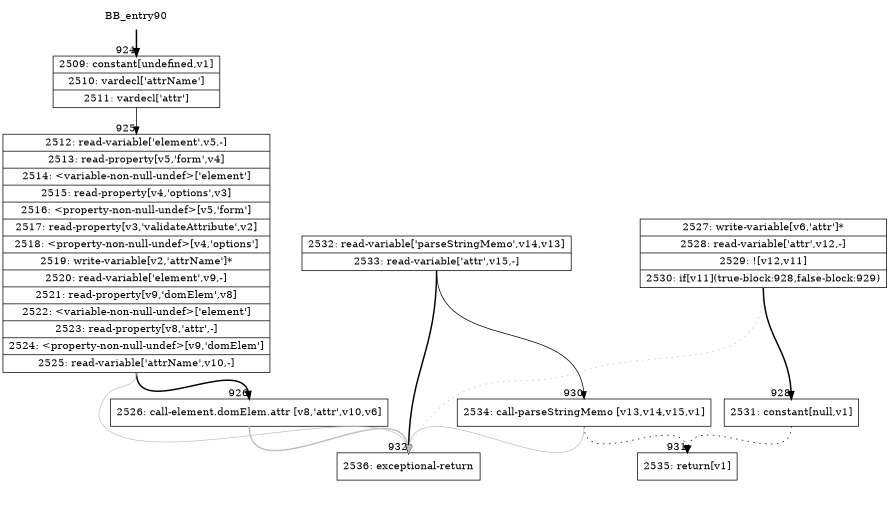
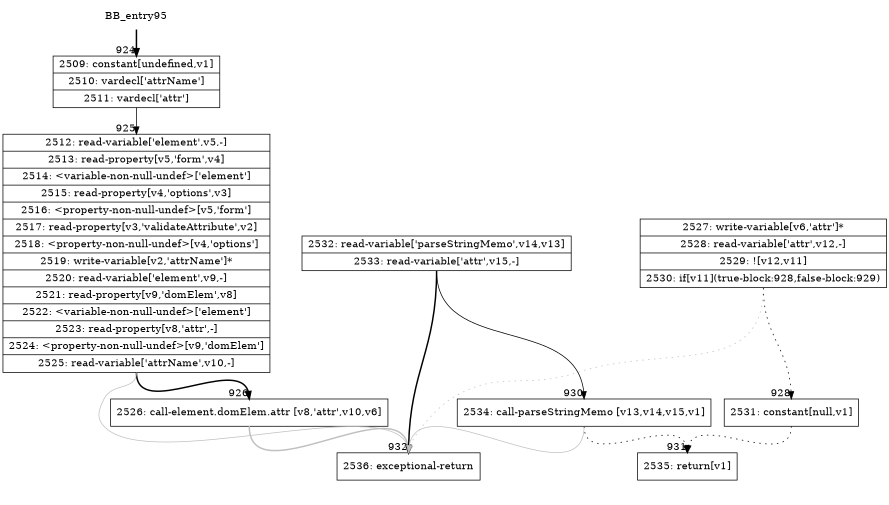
node "BB_entry90": label "BB_entry90" -> "BB_entry95"
edge "2527: write-variable[v6,'attr']*" -> "2531: constant[null,v1]": style bold -> dotted
